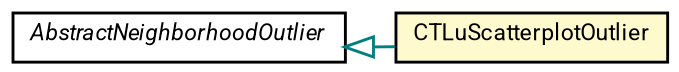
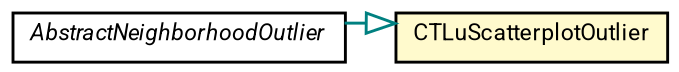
edge "CTLuScatterplotOutlier" -> "AbstractNeighborhoodOutlier": reversed
